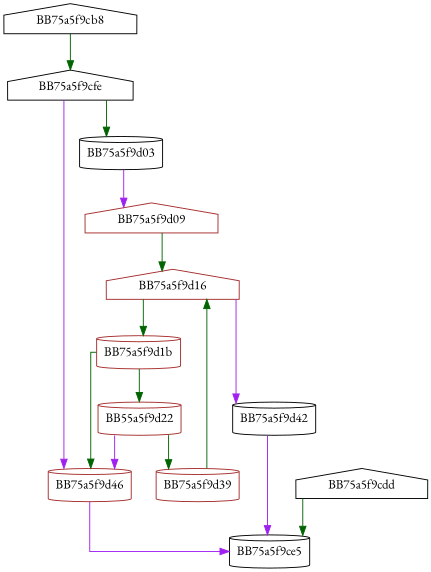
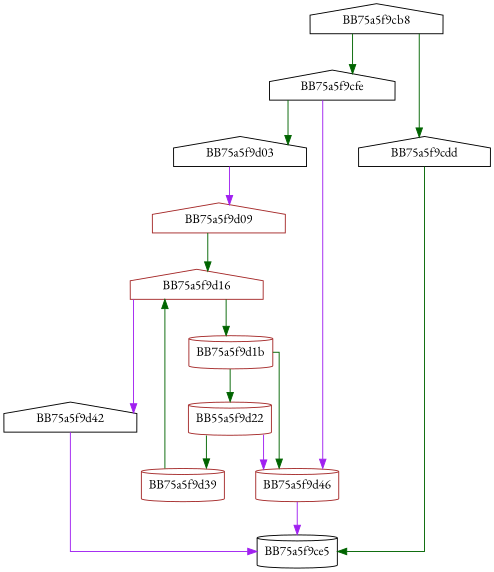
edge "BB75a5f9cb8" -> "BB75a5f9cdd": added
node "BB75a5f9d03": shape cylinder -> house
node "BB75a5f9d42": shape cylinder -> house
